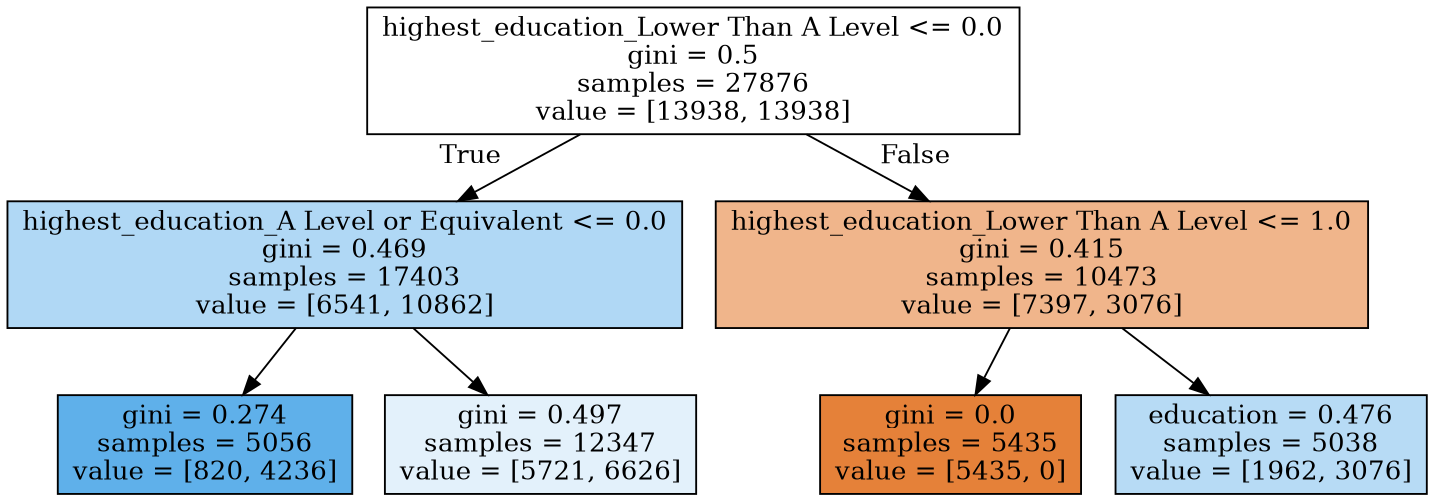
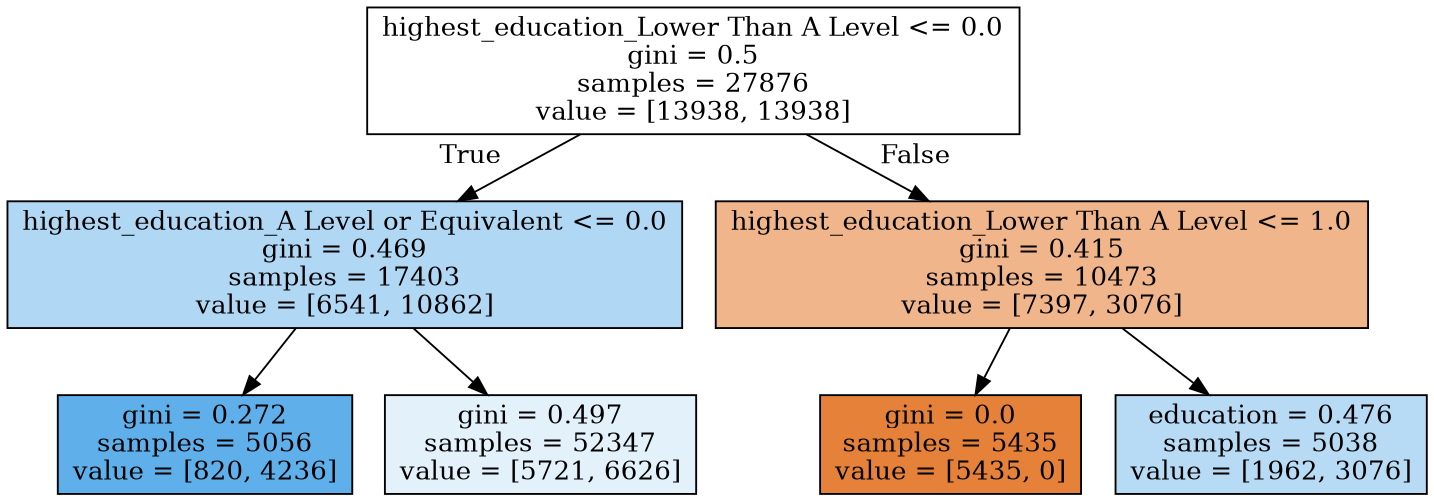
node "gini = 0.274 samples = 5056 value = [820, 4236]": label "gini = 0.274 samples = 5056 value = [820, 4236]" -> "gini = 0.272 samples = 5056 value = [820, 4236]"
node "gini = 0.497 samples = 12347 value = [5721, 6626]": label "gini = 0.497 samples = 12347 value = [5721, 6626]" -> "gini = 0.497 samples = 52347 value = [5721, 6626]"
